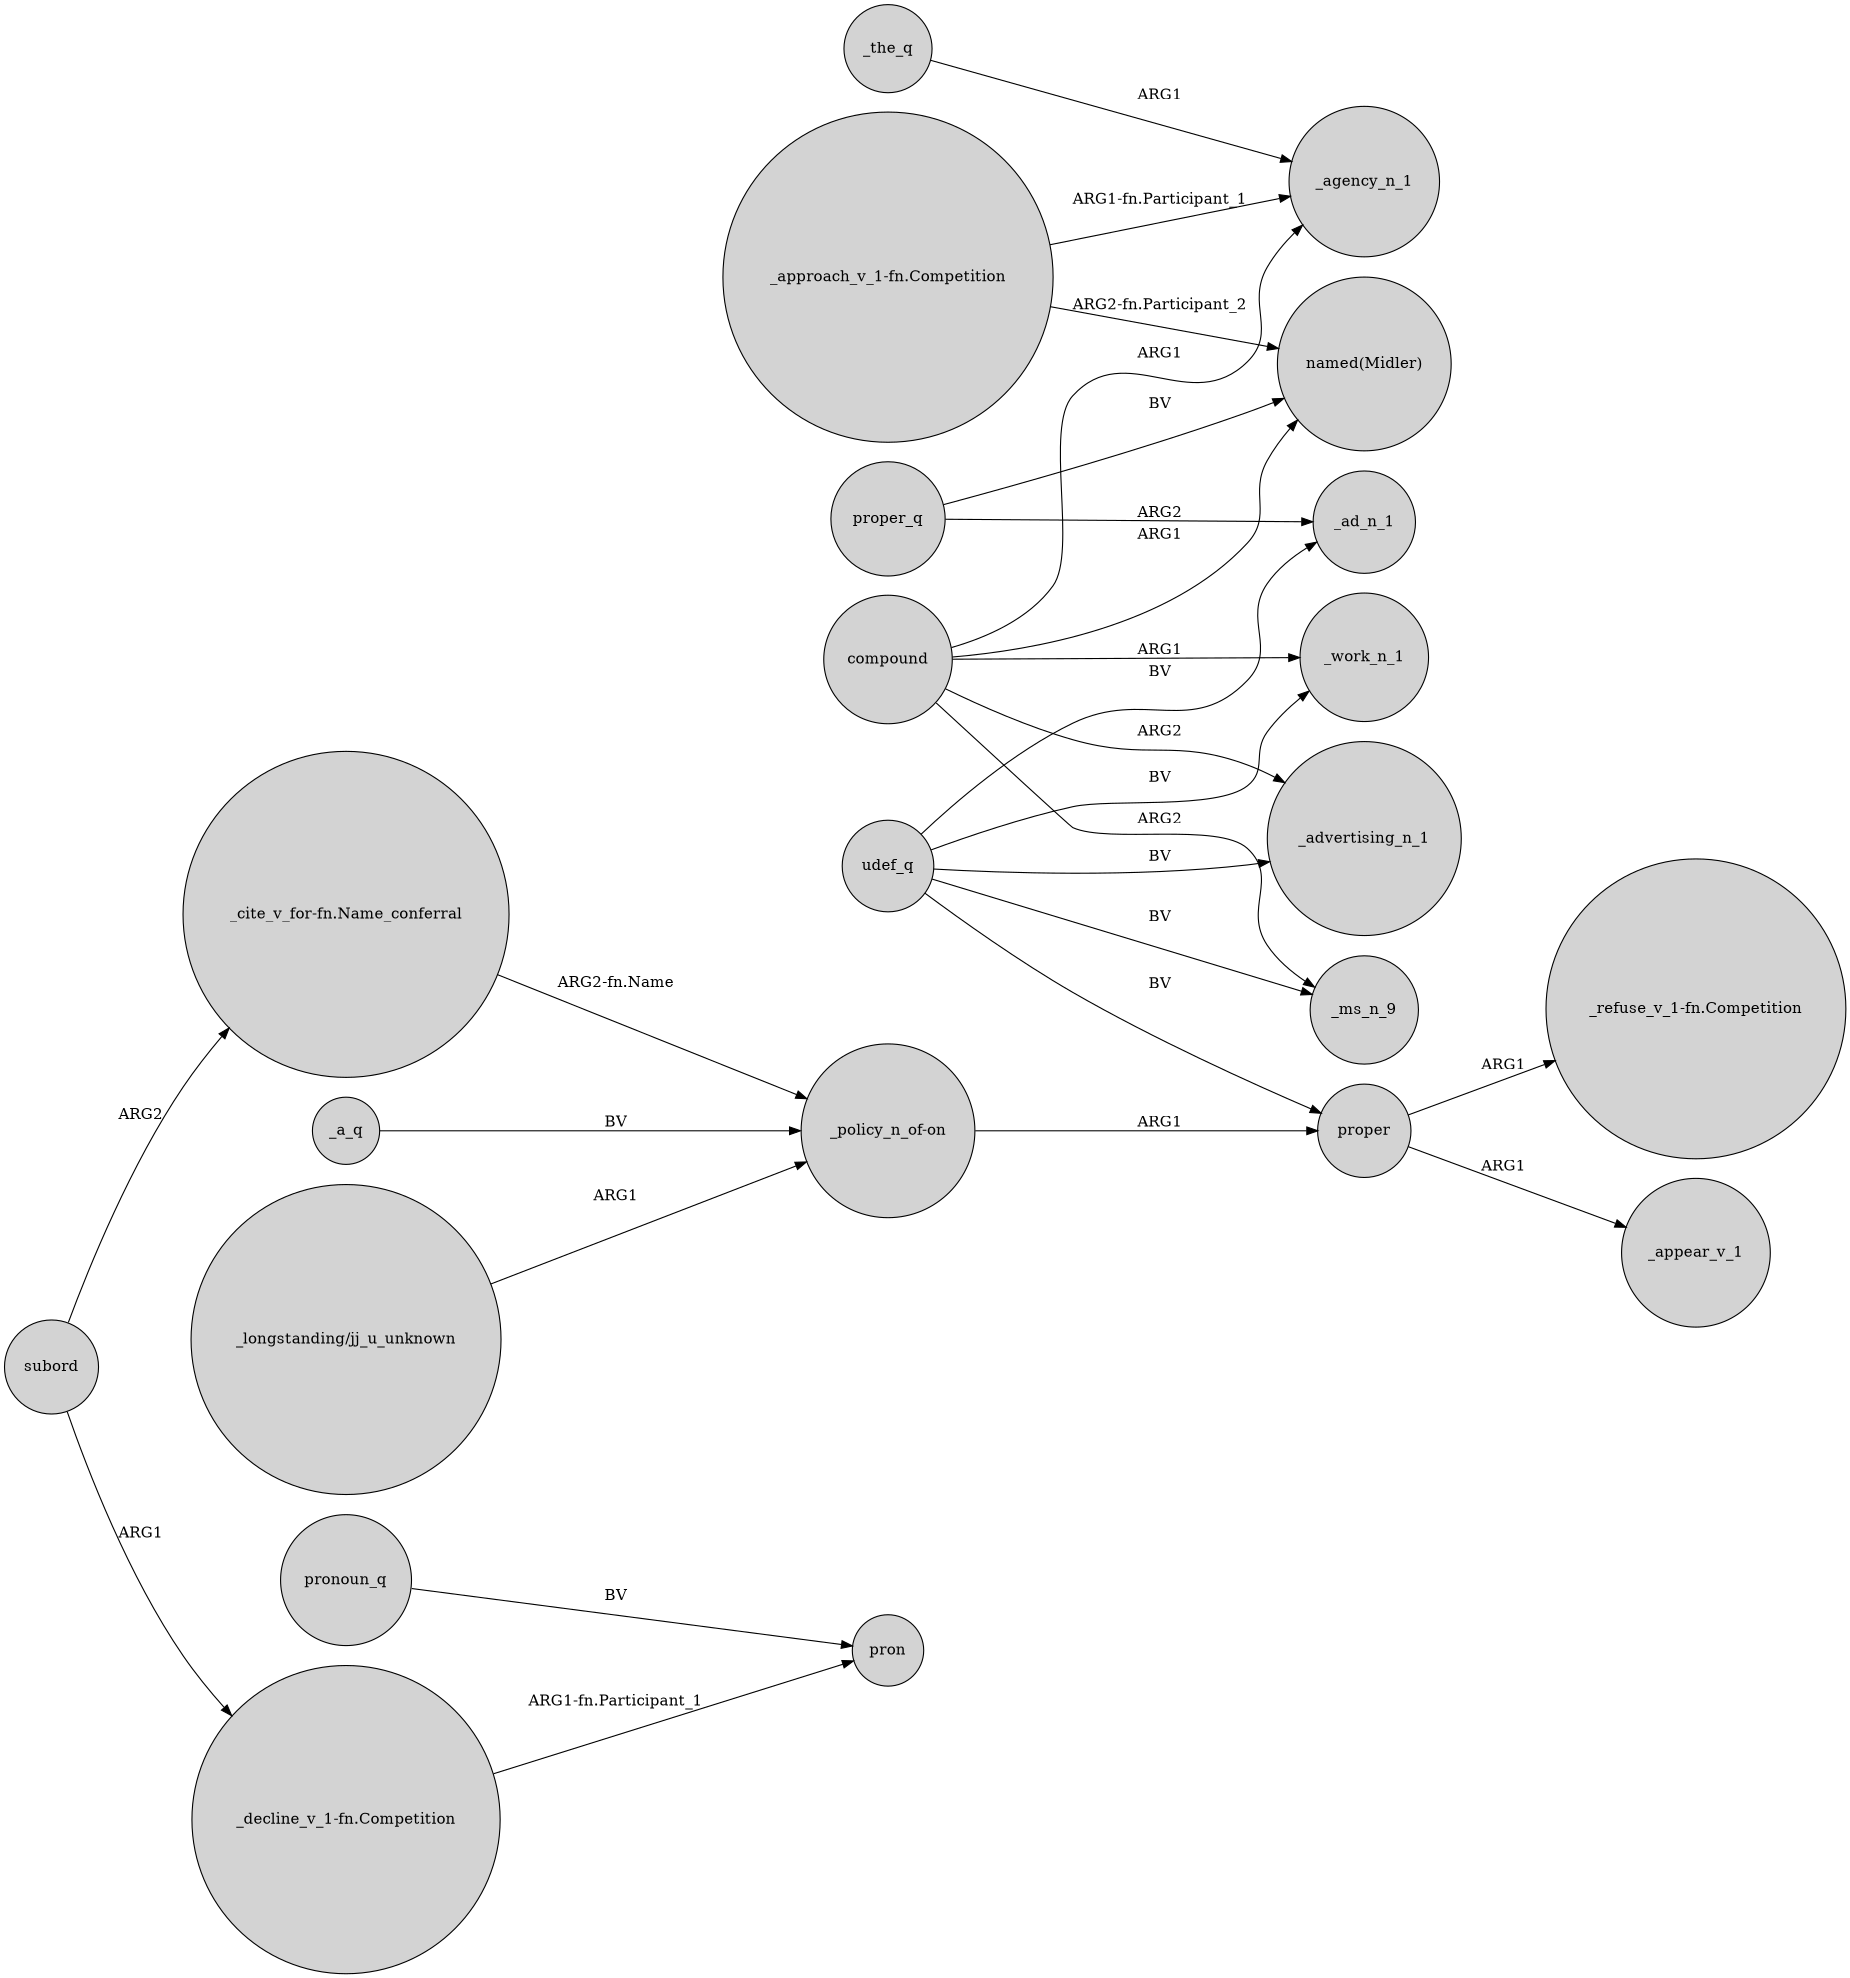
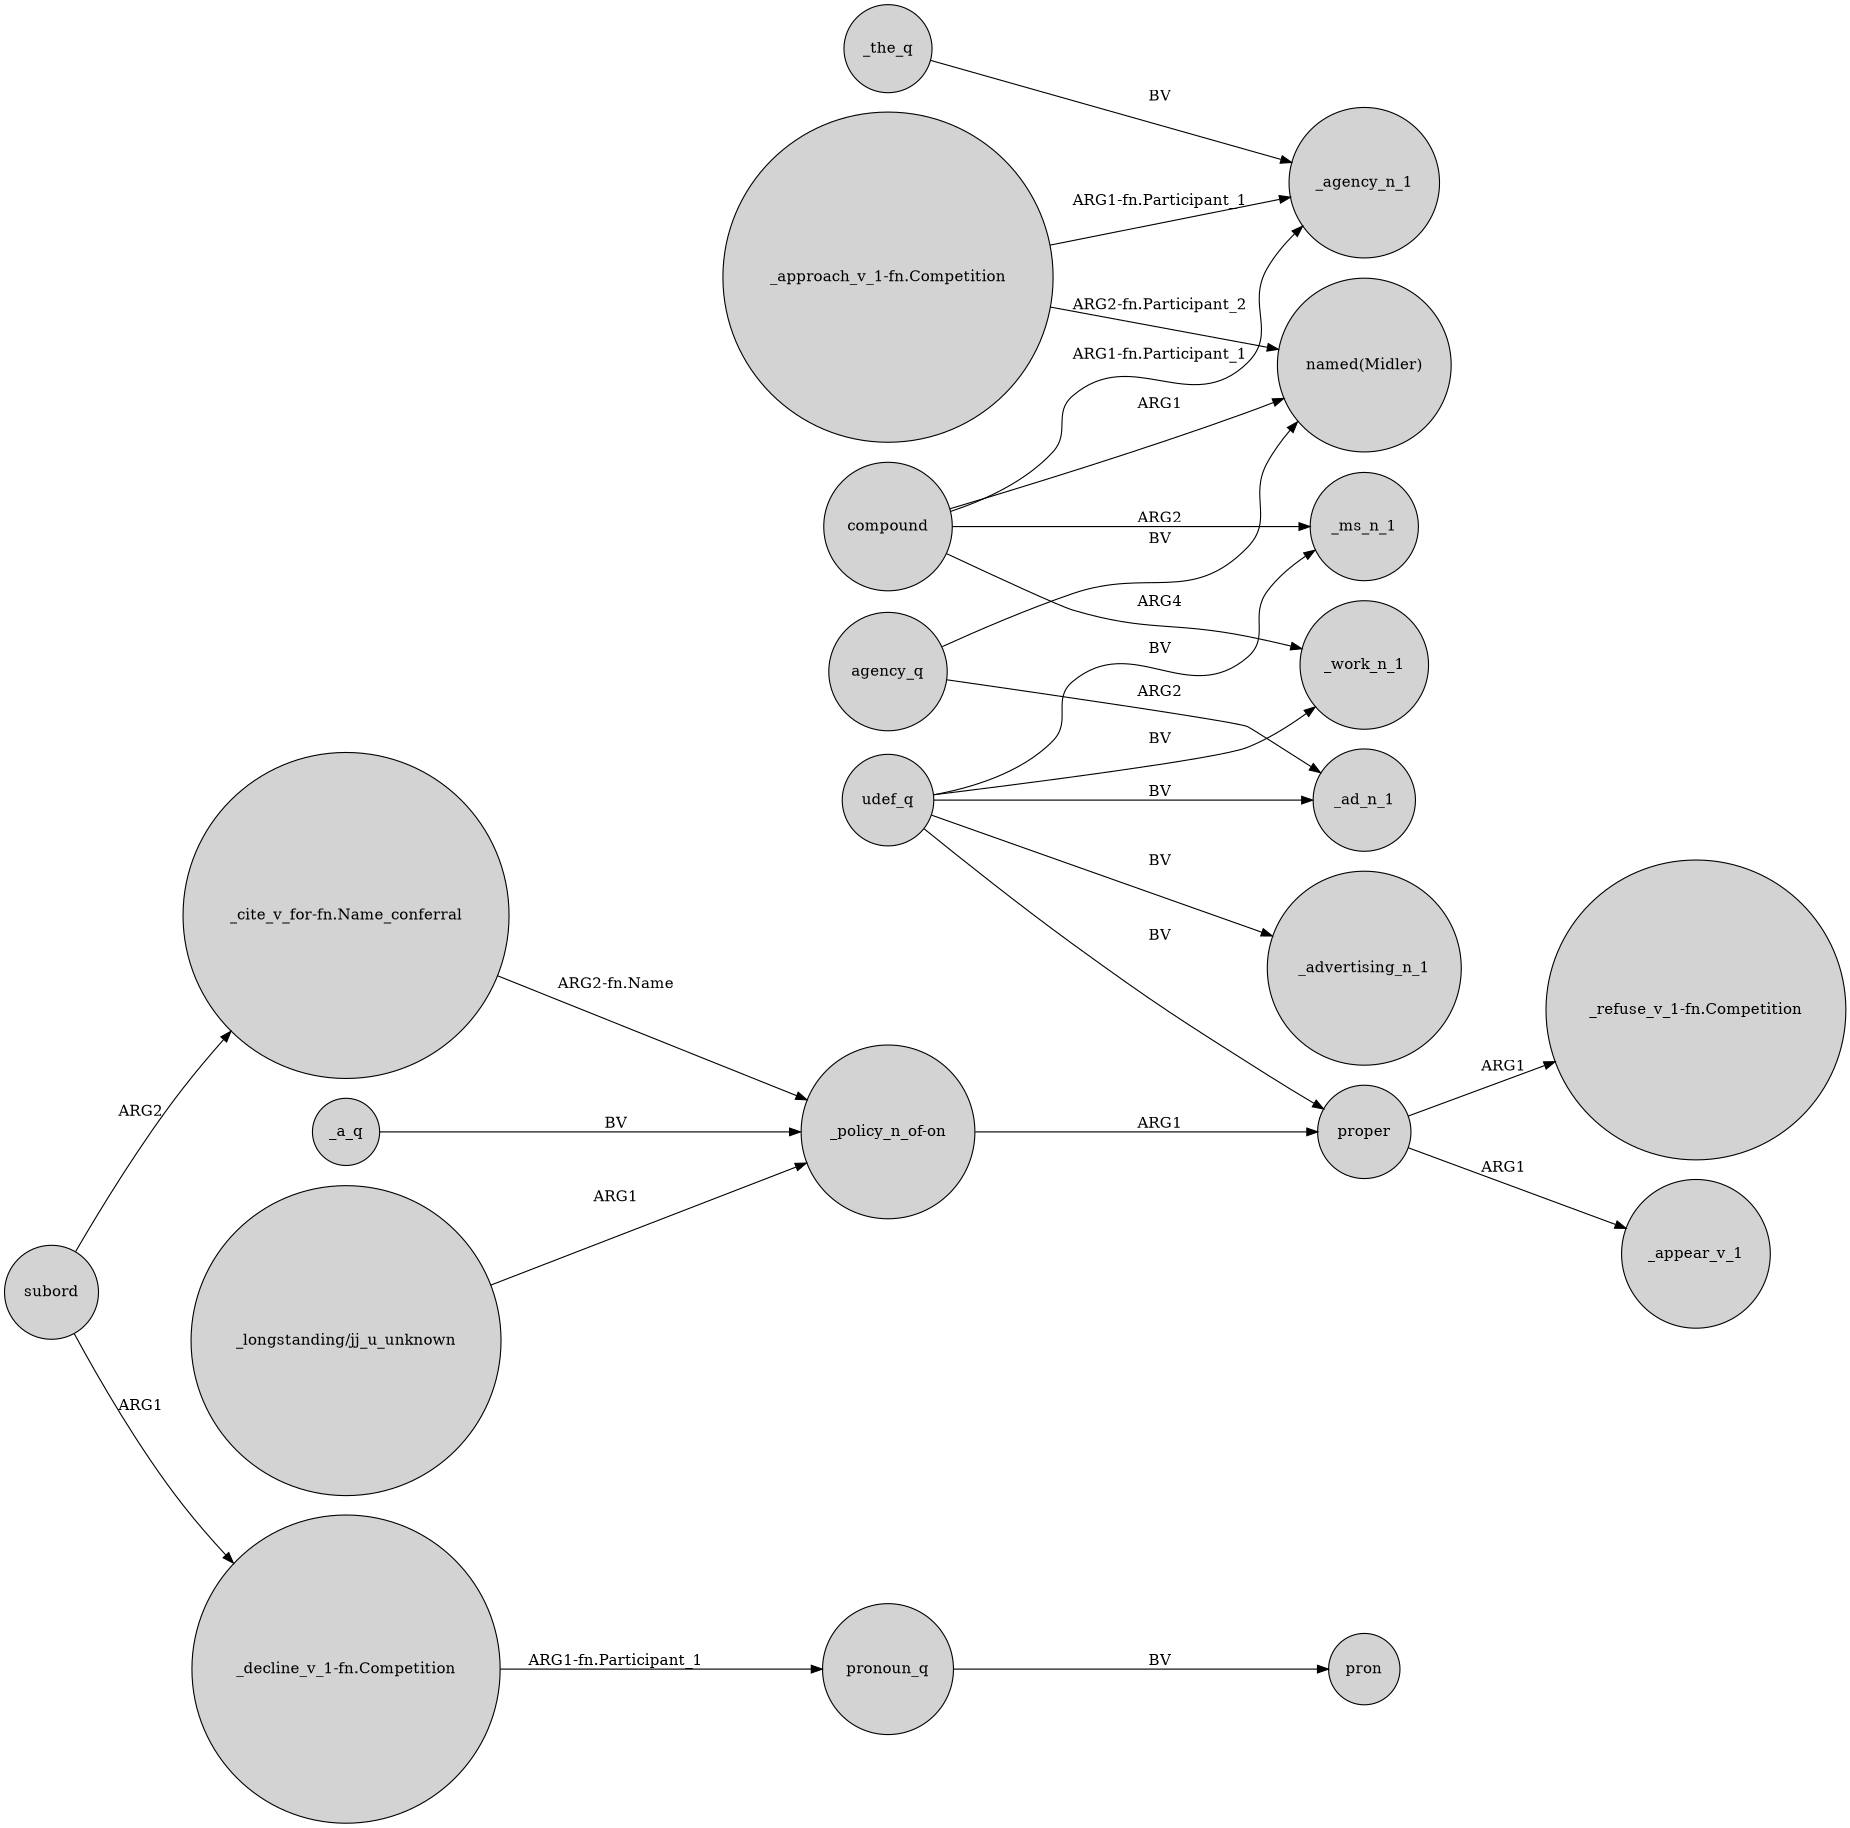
edge "_the_q" -> "_agency_n_1": label "ARG1" -> "BV"
edge "compound" -> "_agency_n_1": label "ARG1" -> "ARG1-fn.Participant_1"
node "proper_q": label "proper_q" -> "agency_q"
edge "compound" -> "_work_n_1": label "ARG1" -> "ARG4"
edge "compound" -> "_advertising_n_1": removed, label "ARG2"
node "_ms_n_9": label "_ms_n_9" -> "_ms_n_1"
edge "_decline_v_1-fn.Competition" -> "pron": now "_decline_v_1-fn.Competition" -> "pronoun_q"
